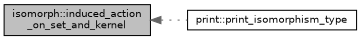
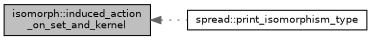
node "print::print_isomorphism_type": label "print::print_isomorphism_type" -> "spread::print_isomorphism_type"
